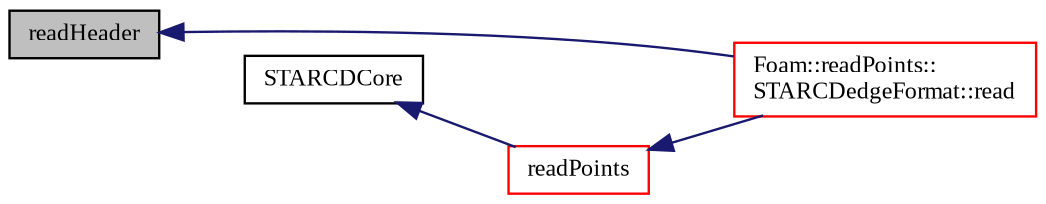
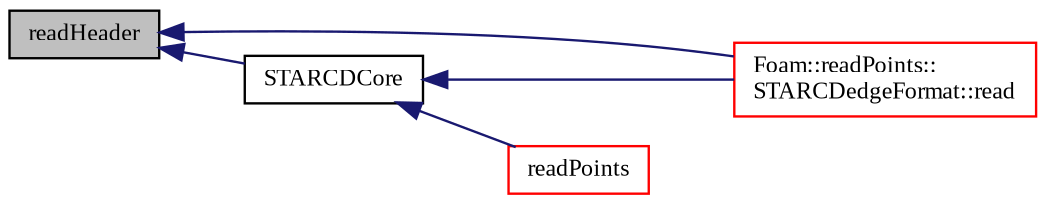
edge "STARCDCore" -> "readHeader": added
edge "Foam::readPoints:: STARCDedgeFormat::read" -> "readPoints": now "Foam::readPoints:: STARCDedgeFormat::read" -> "STARCDCore"
